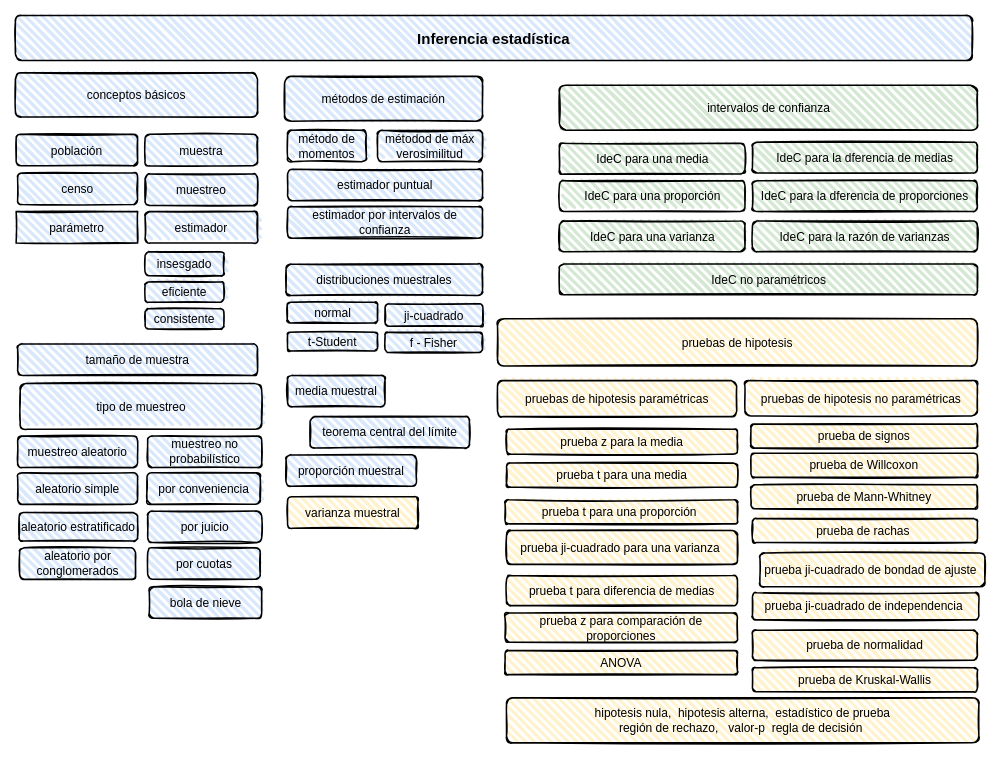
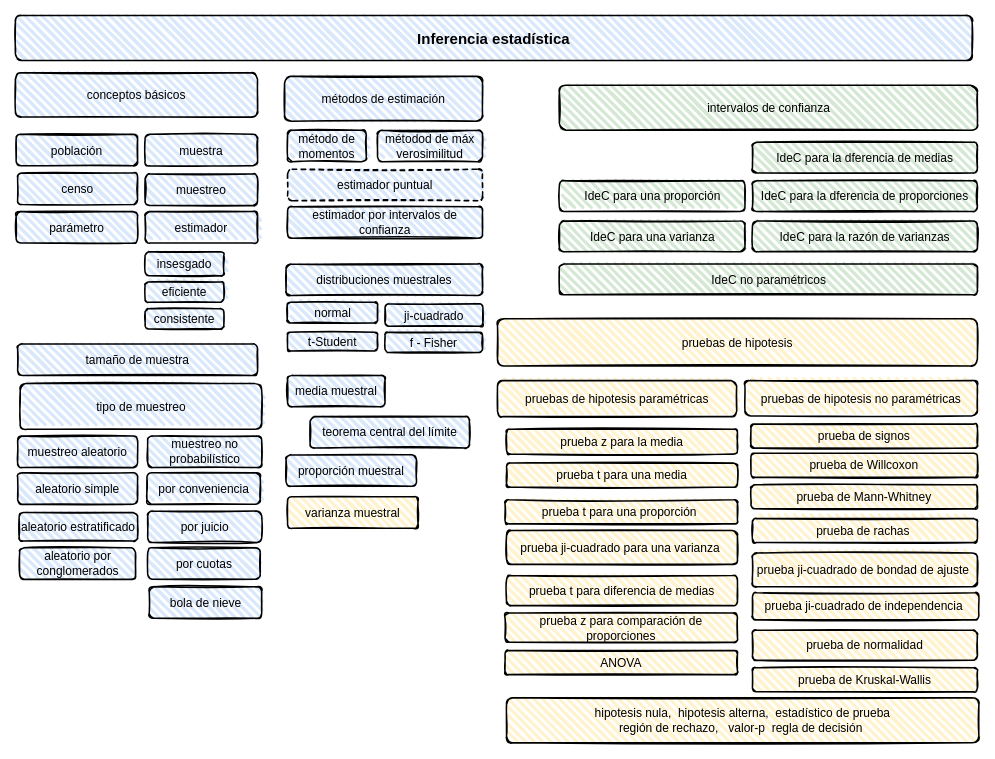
node "IdeC para una media": removed
node "estimador puntual": style solid -> dashed
node "parámetro": shape rectangle -> rounded rectangle
node "prueba ji-cuadrado de bondad de ajuste": moved (873, 570) -> (865, 570)
